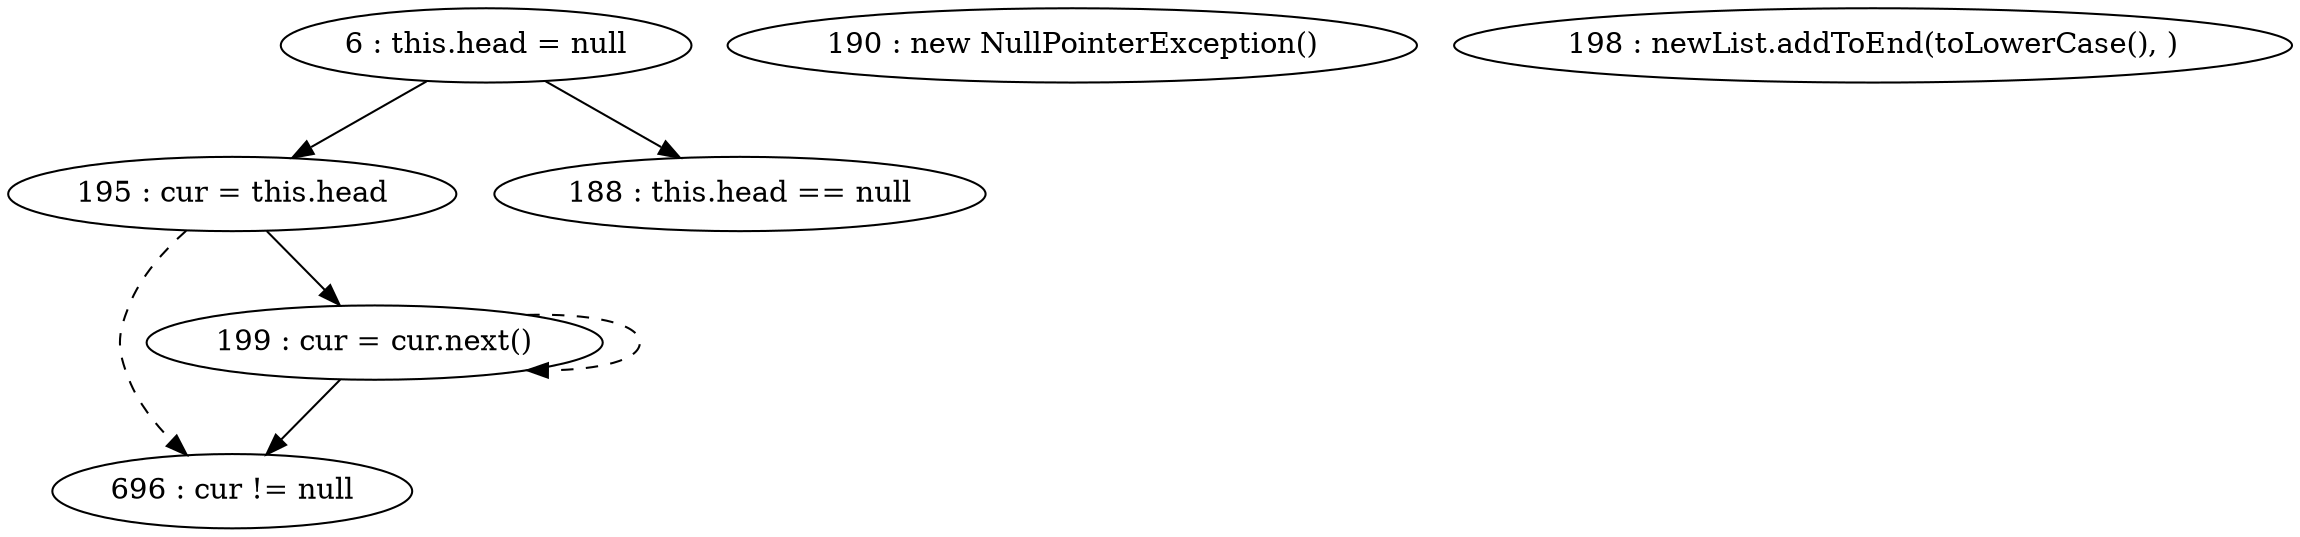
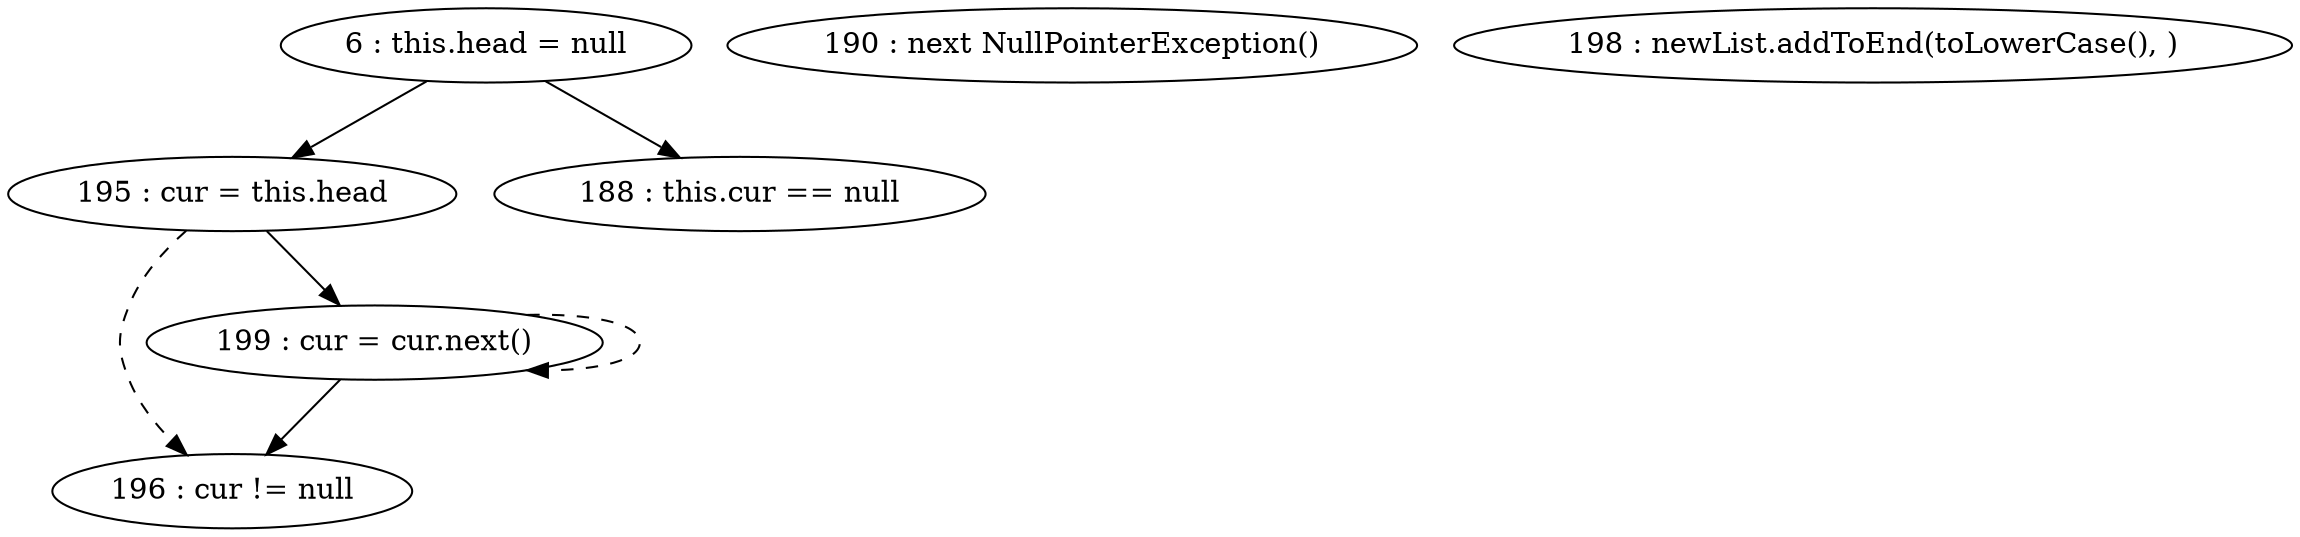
node "190 : new NullPointerException()": label "190 : new NullPointerException()" -> "190 : next NullPointerException()"
node "188 : this.head == null": label "188 : this.head == null" -> "188 : this.cur == null"
node "696 : cur != null": label "696 : cur != null" -> "196 : cur != null"
